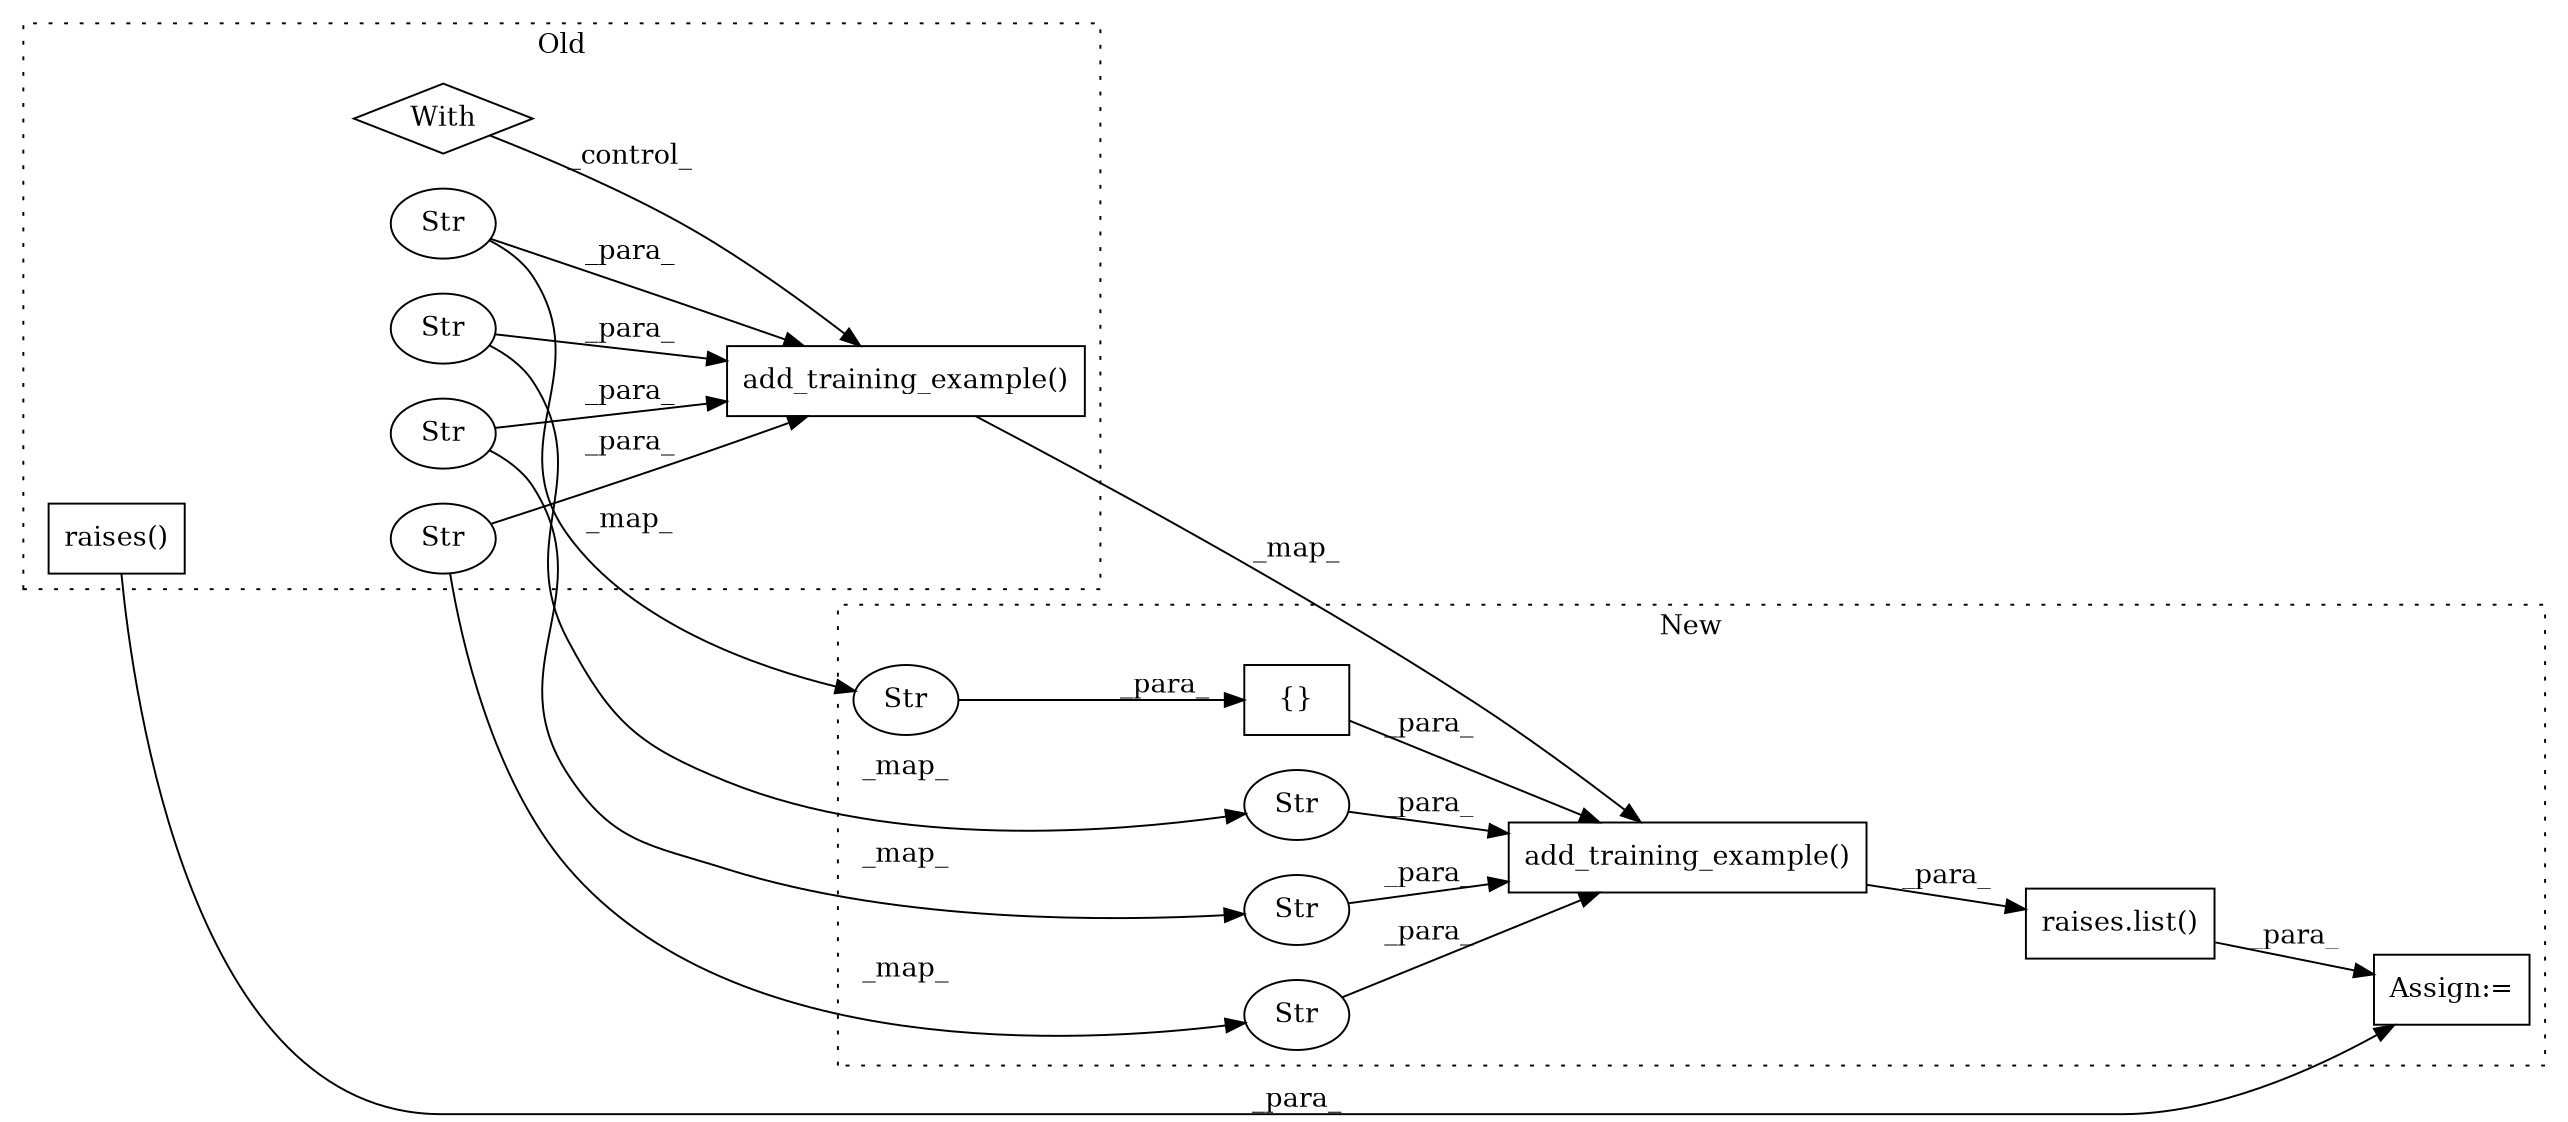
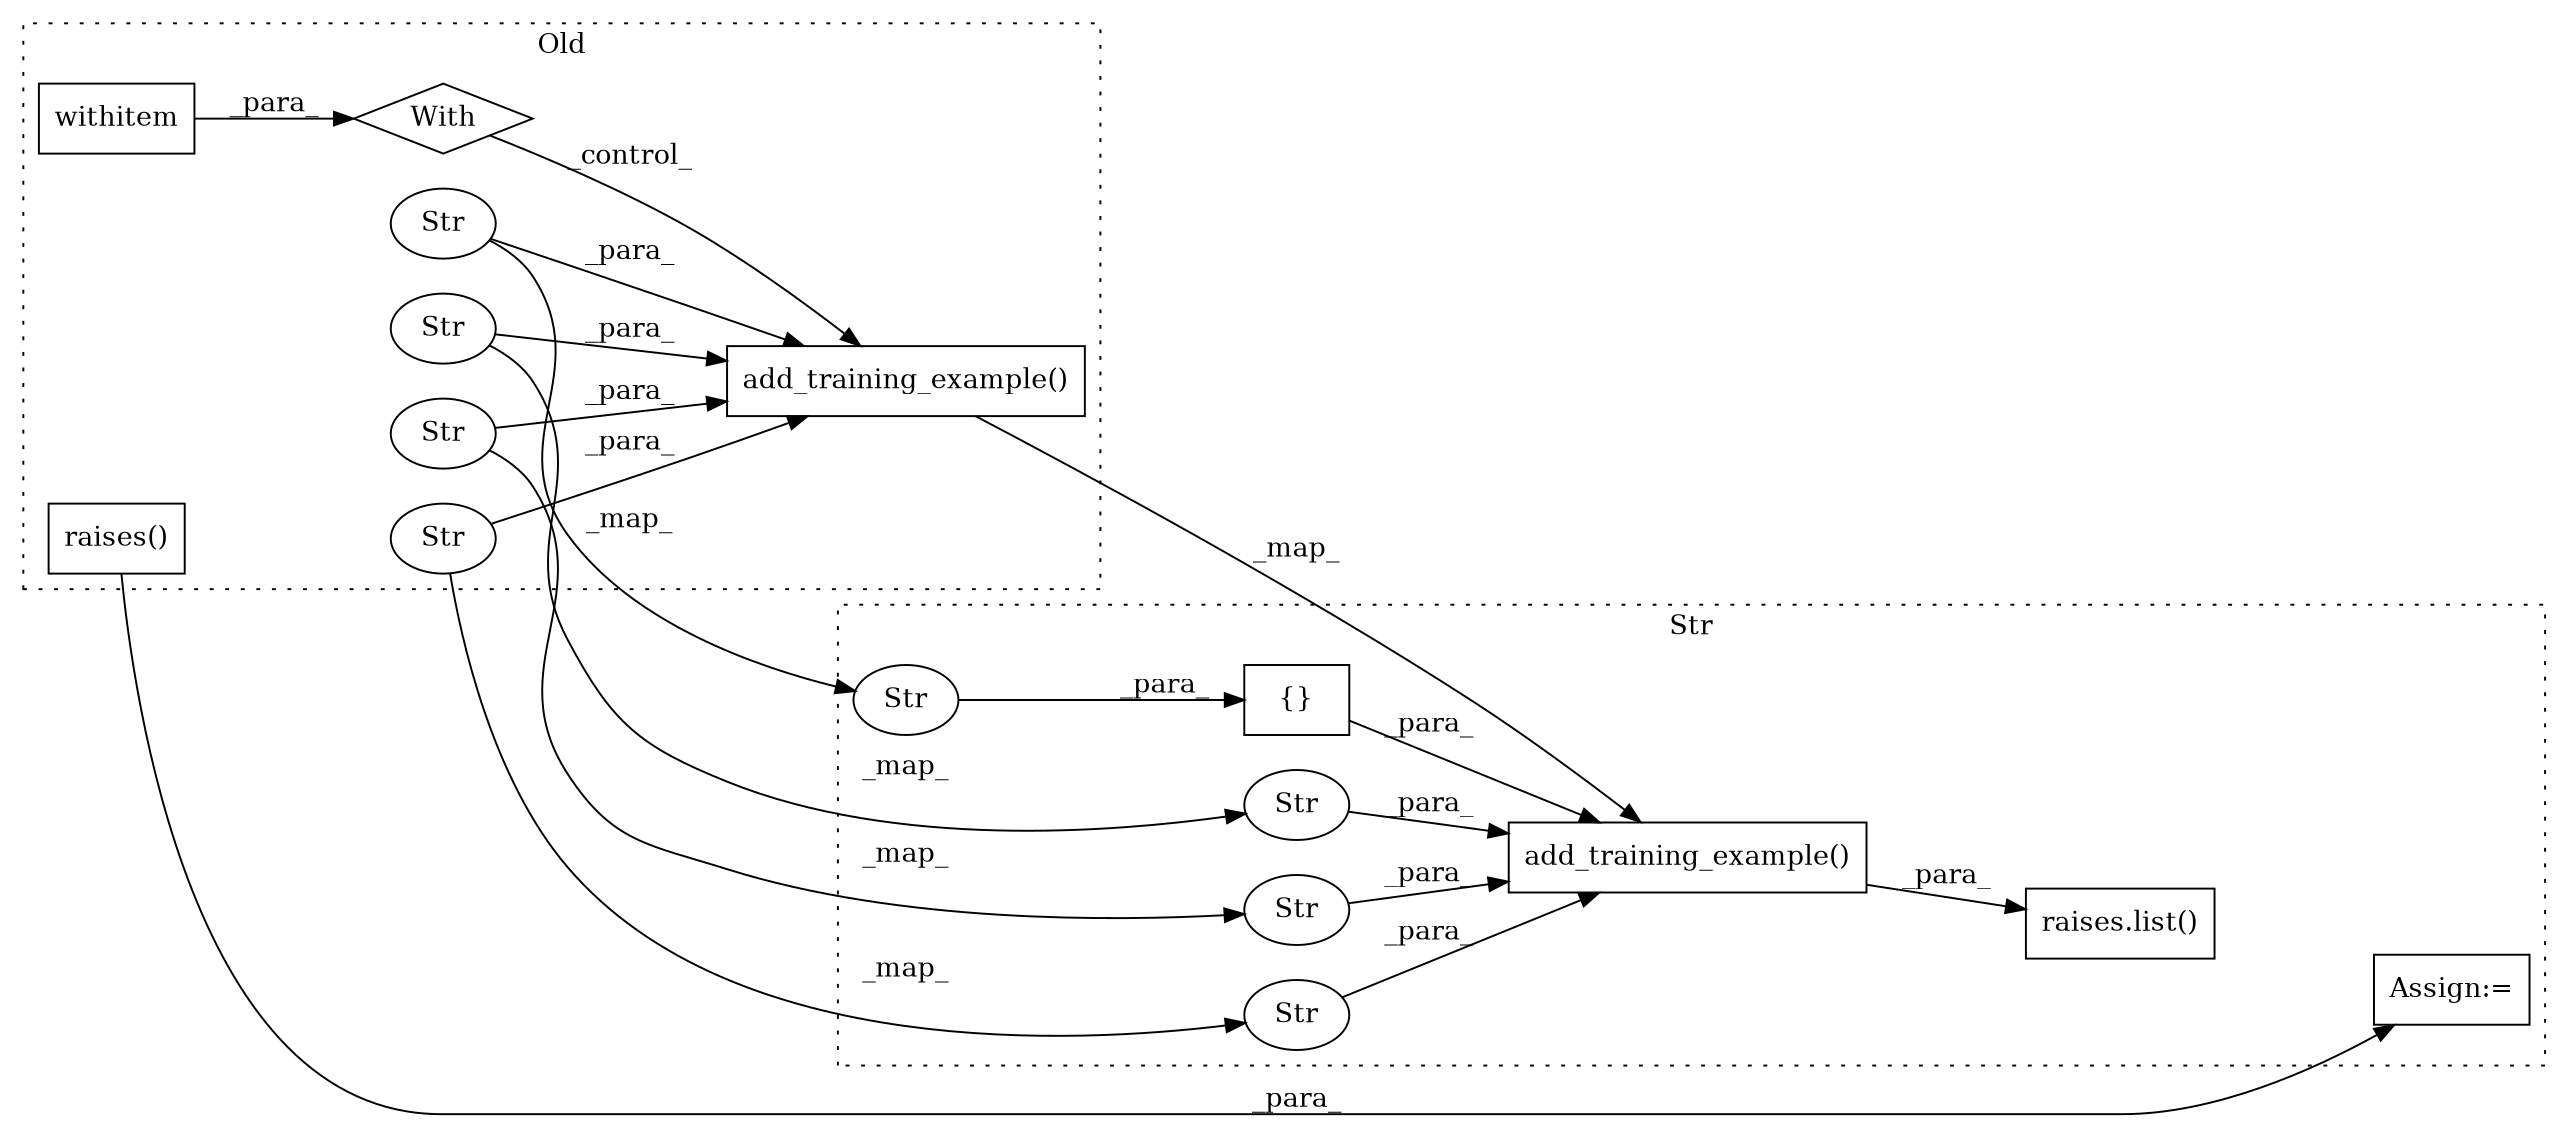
node "withitem": added
cluster "New": label "New" -> "Str"
edge "raises.list()" -> "Assign:=": removed, label "_para_"
